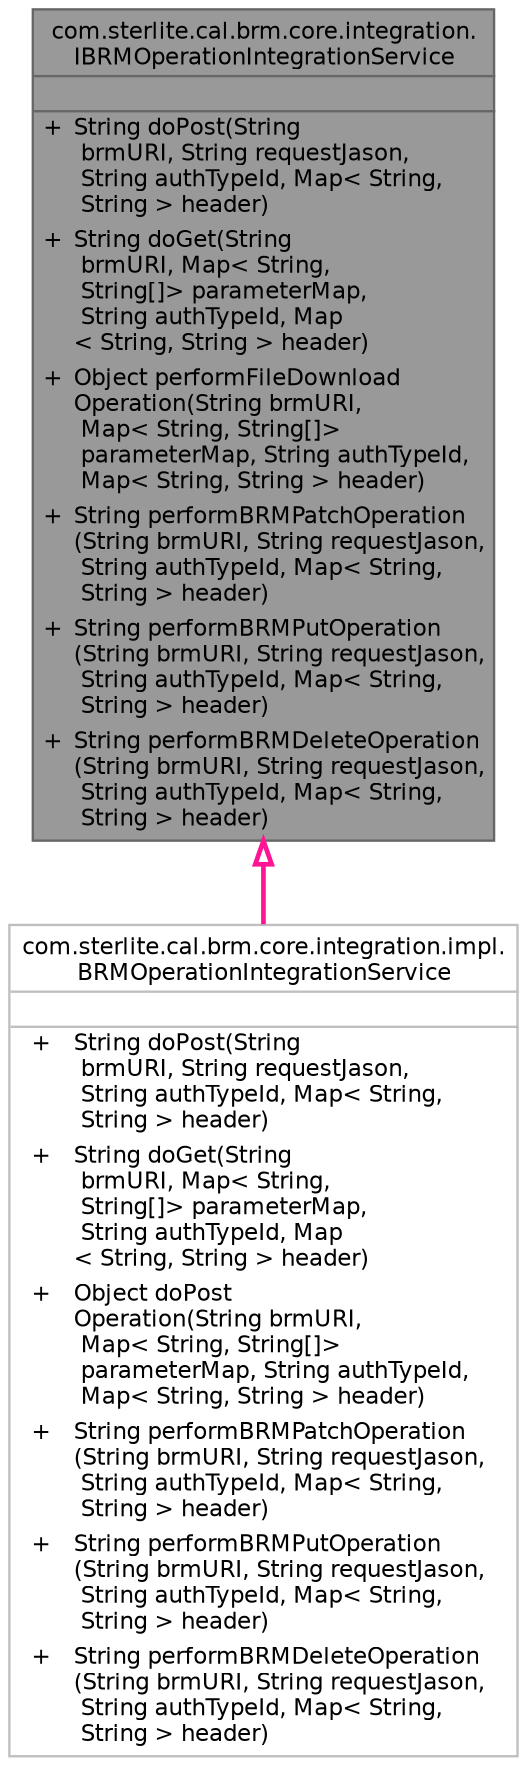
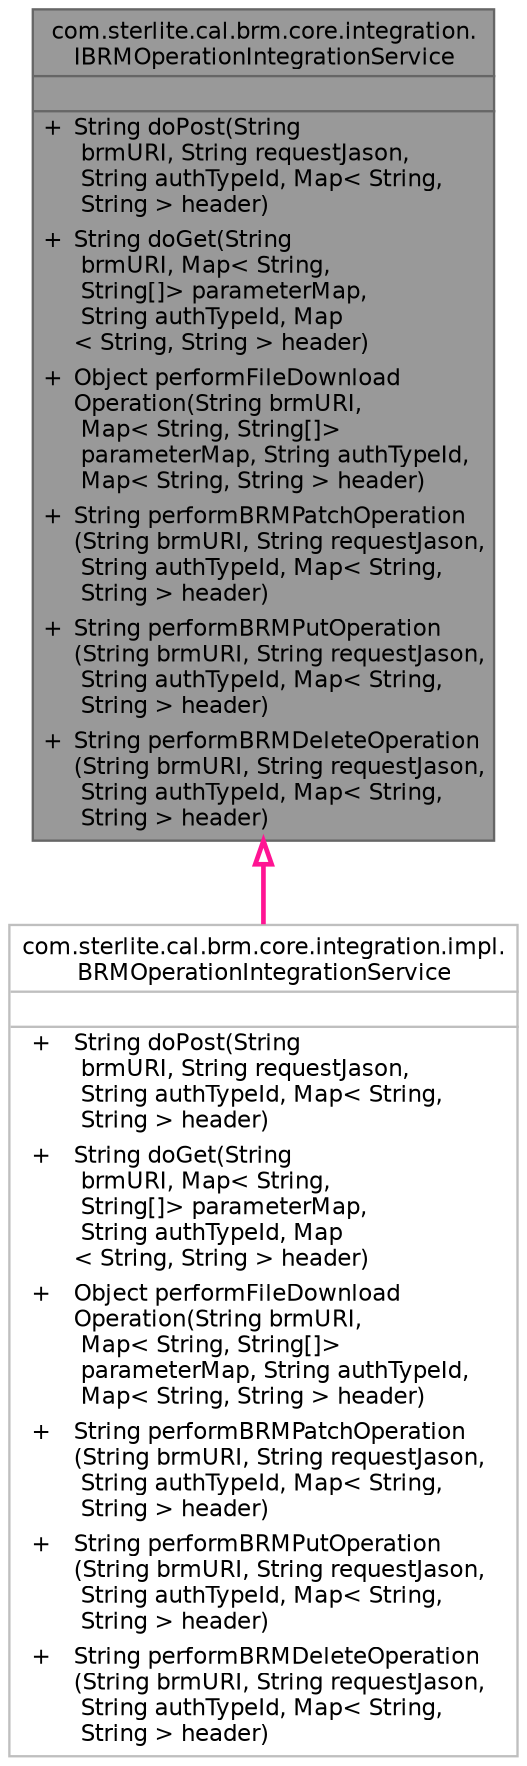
node "com.sterlite.cal.brm.core.integration.impl.": text "Object doPost" -> "Object performFileDownload"
